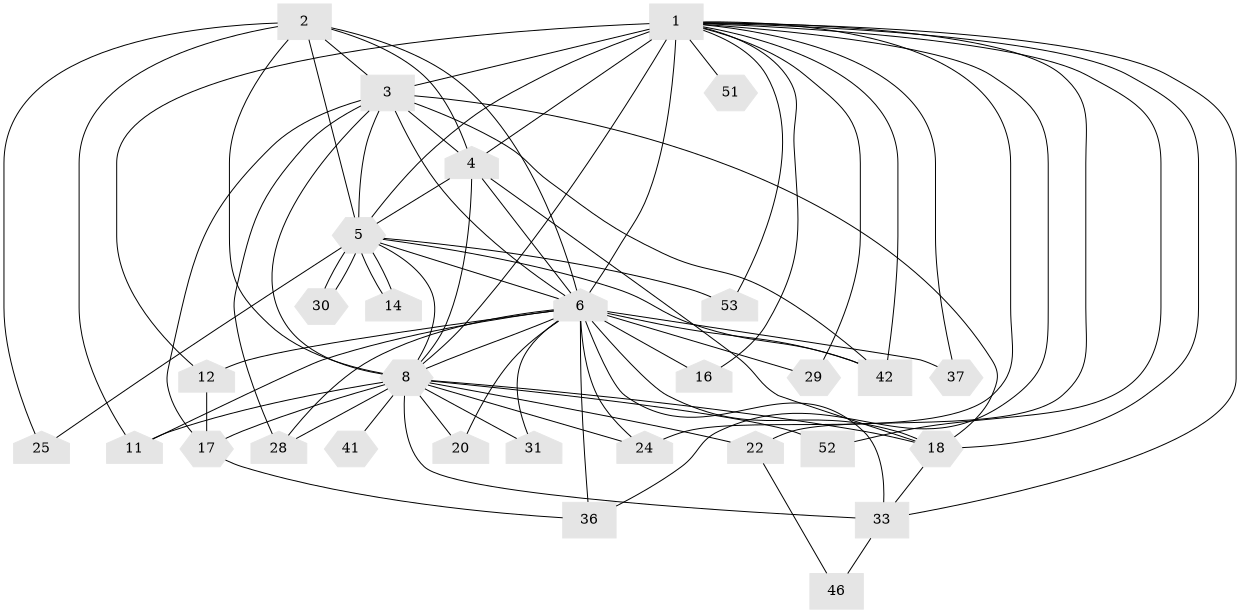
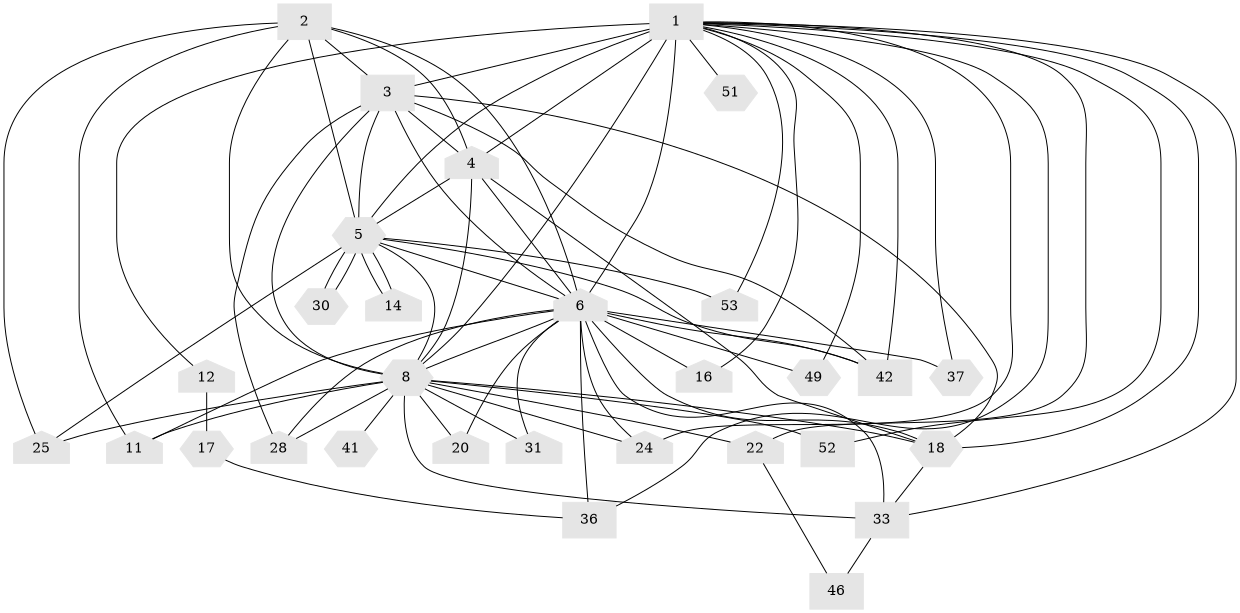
edge "3" -- "17": removed
edge "6" -- "12": removed
node "29": label "29" -> "49"
edge "8" -- "17": now "8" -- "25"
